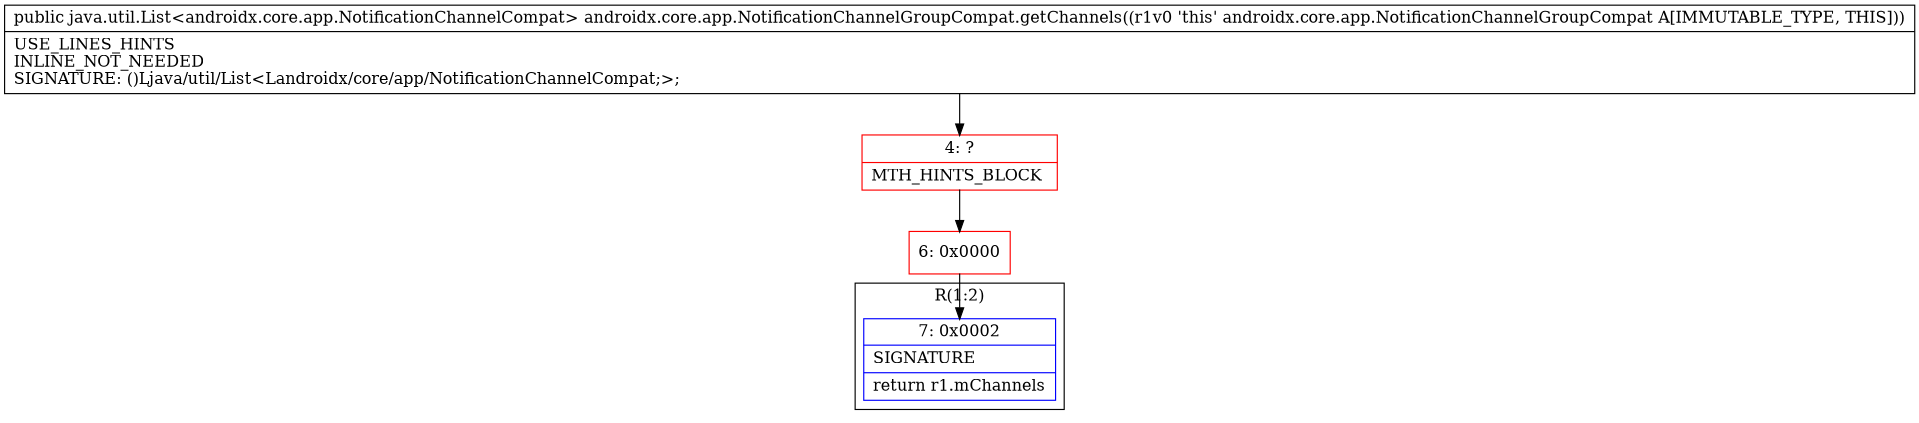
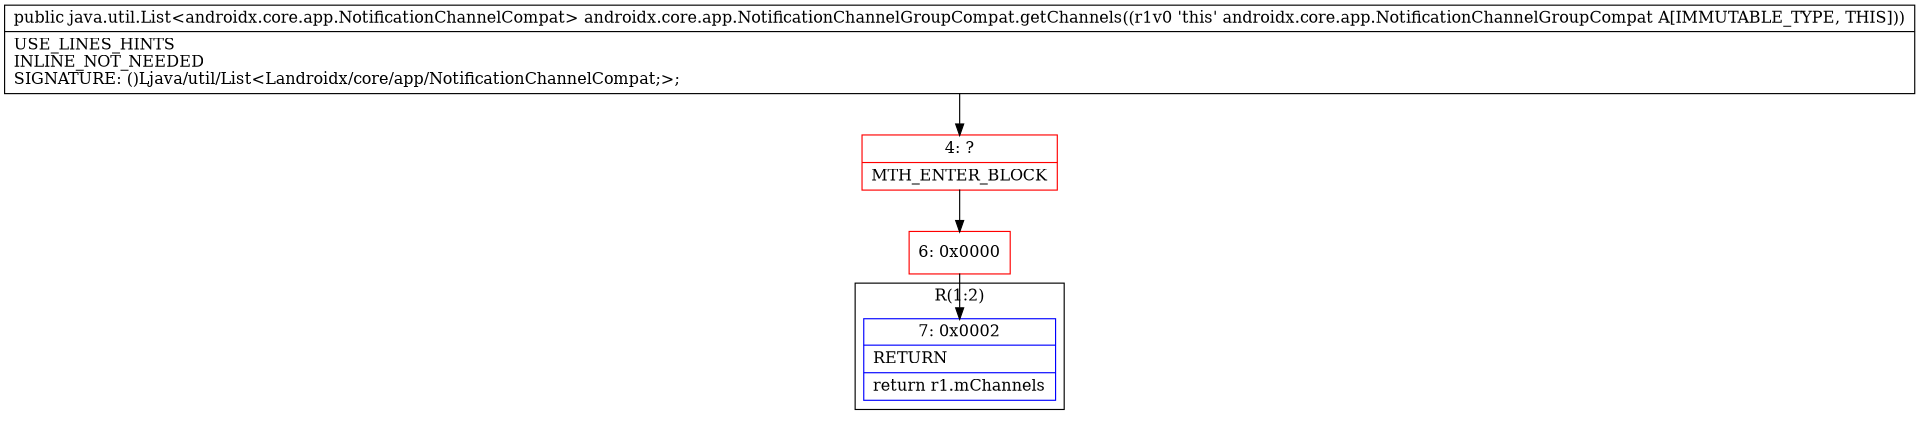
node "4: ?": text "MTH_HINTS_BLOCK" -> "MTH_ENTER_BLOCK"
node "7: 0x0002": text "SIGNATURE" -> "RETURN"
